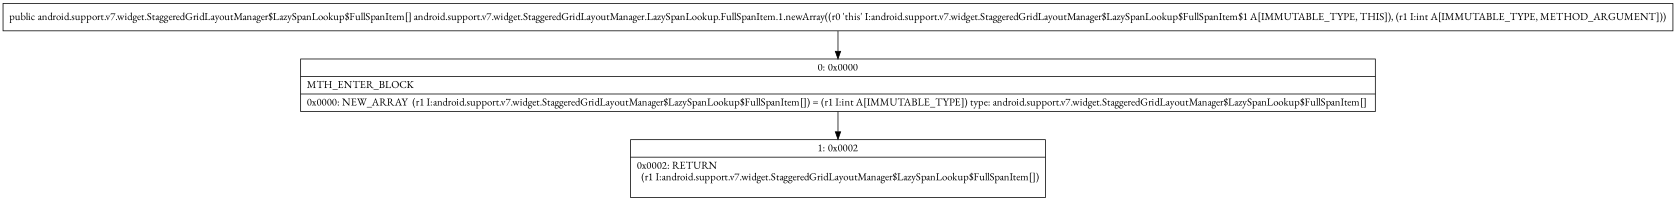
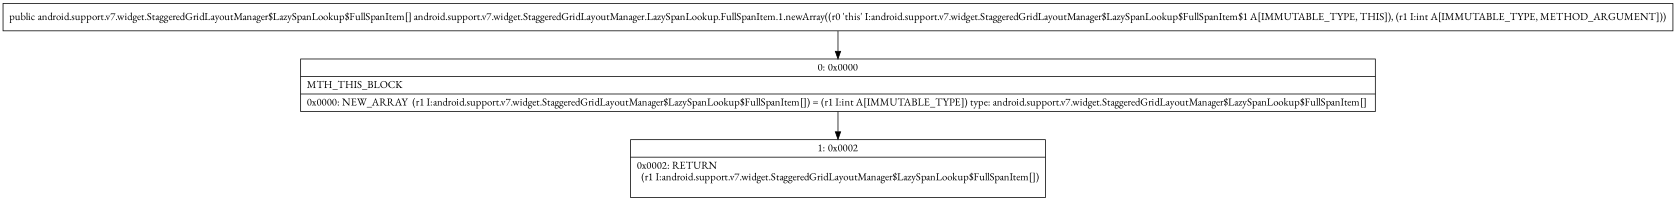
node "0: 0x0000": text "MTH_ENTER_BLOCK" -> "MTH_THIS_BLOCK"
